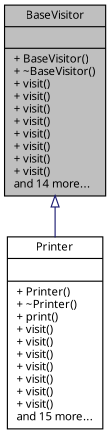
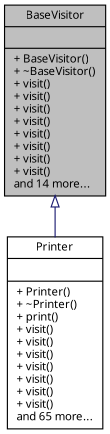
node "Printer": text "and 15 more..." -> "and 65 more..."
